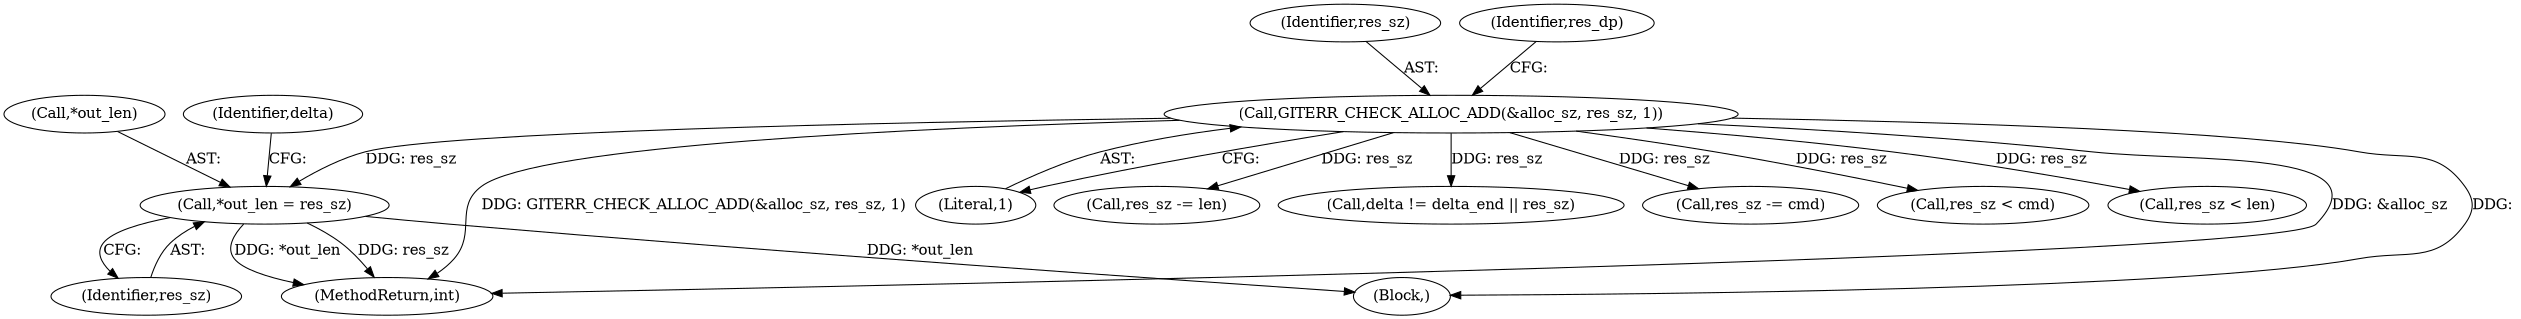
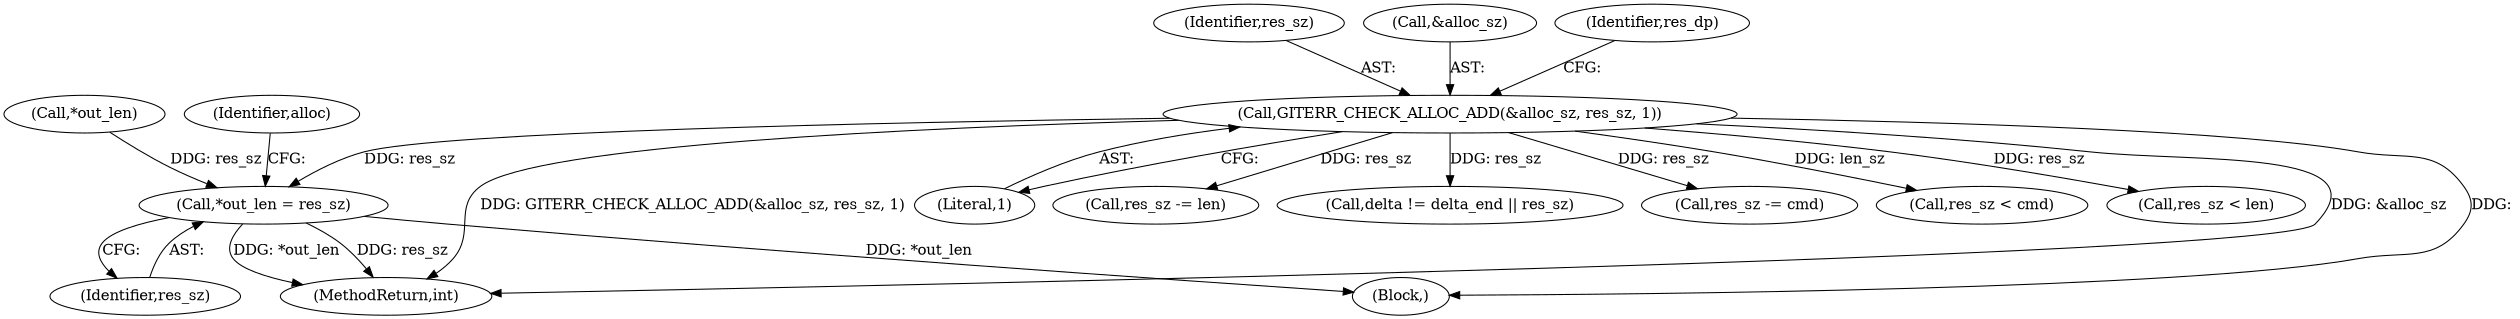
node "(Call,&alloc_sz)": added
node "(Identifier,delta)": label "(Identifier,delta)" -> "(Identifier,alloc)"
edge "(Call,*out_len)" -> "(Call,*out_len = res_sz)": label "AST: " -> "DDG: res_sz"
edge "(Call,GITERR_CHECK_ALLOC_ADD(&alloc_sz, res_sz, 1))" -> "(Call,res_sz < cmd)": label "DDG: res_sz" -> "DDG: len_sz"
